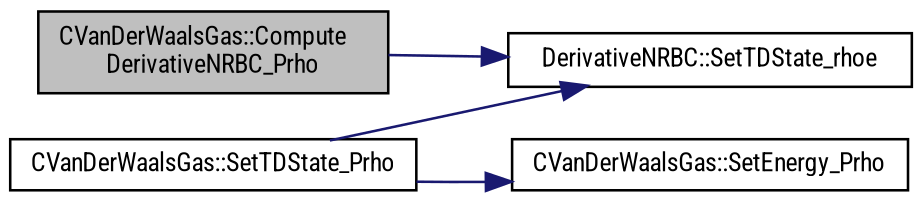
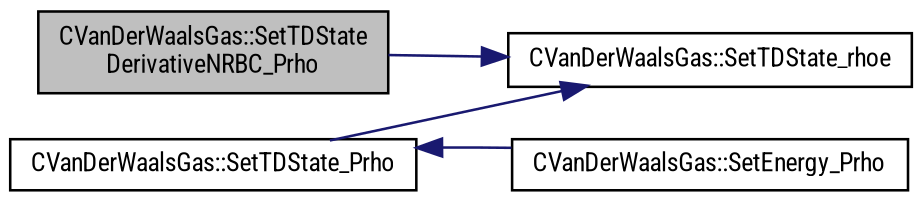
node "CVanDerWaalsGas::Compute DerivativeNRBC_Prho": label "CVanDerWaalsGas::Compute DerivativeNRBC_Prho" -> "CVanDerWaalsGas::SetTDState DerivativeNRBC_Prho"
node "DerivativeNRBC::SetTDState_rhoe": label "DerivativeNRBC::SetTDState_rhoe" -> "CVanDerWaalsGas::SetTDState_rhoe"
edge "CVanDerWaalsGas::SetTDState_Prho" -> "CVanDerWaalsGas::SetEnergy_Prho": reversed
